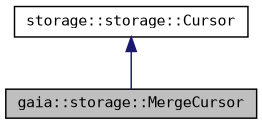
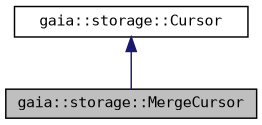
node "storage::storage::Cursor": label "storage::storage::Cursor" -> "gaia::storage::Cursor"
